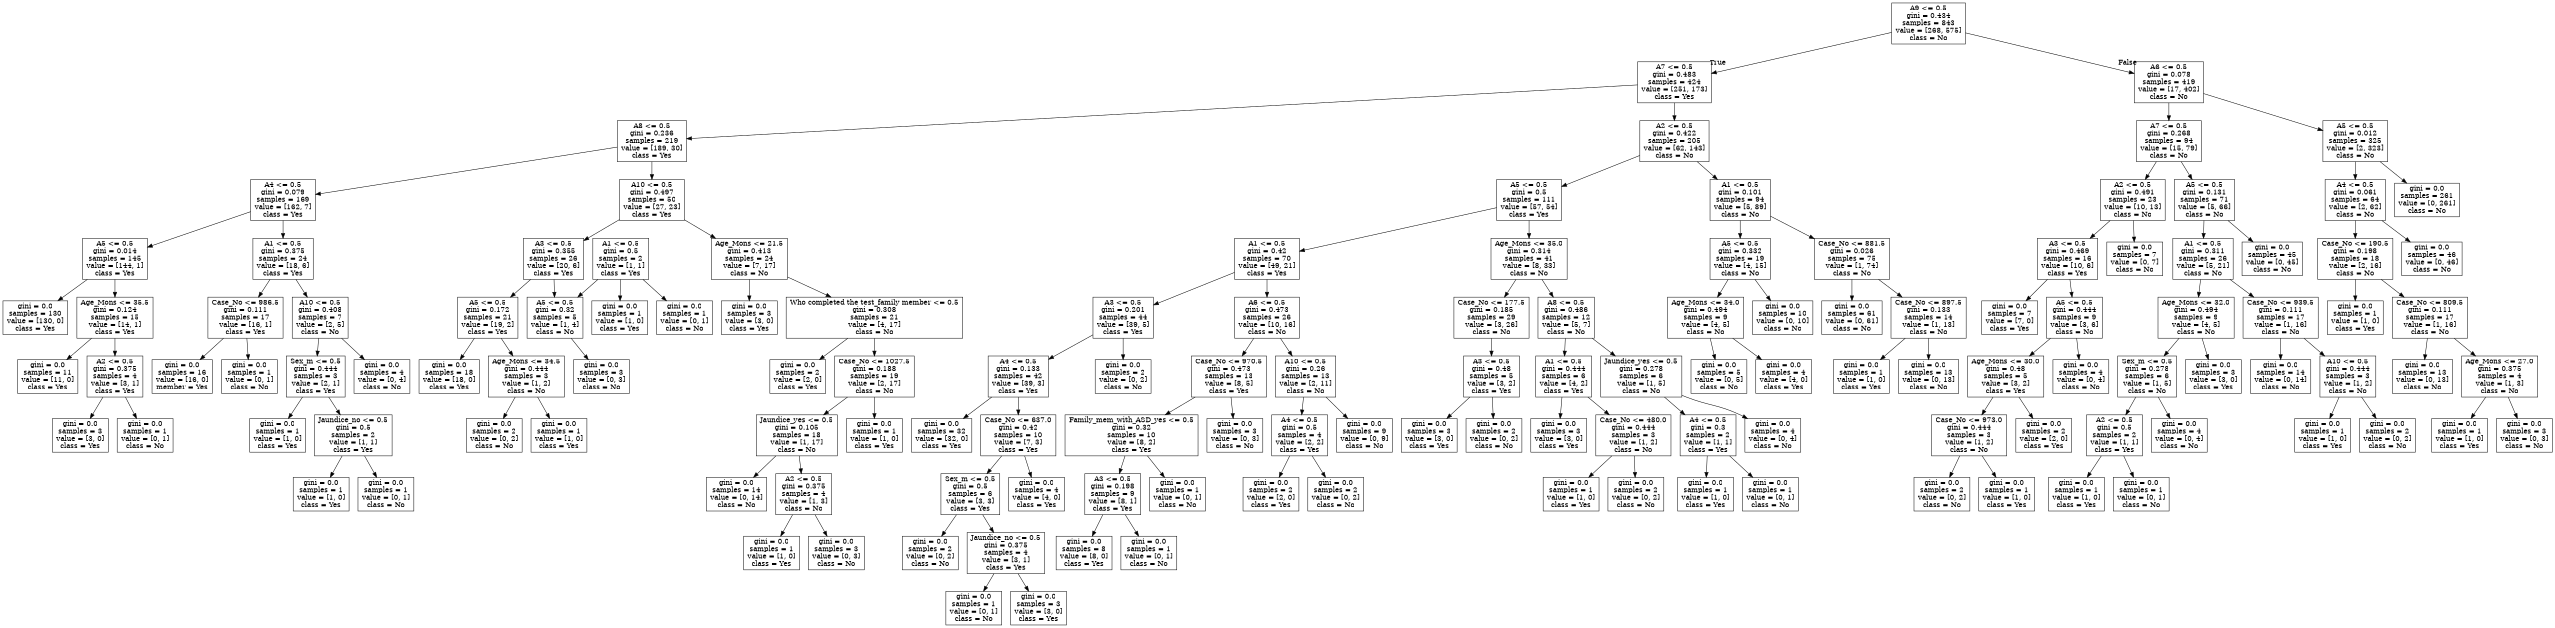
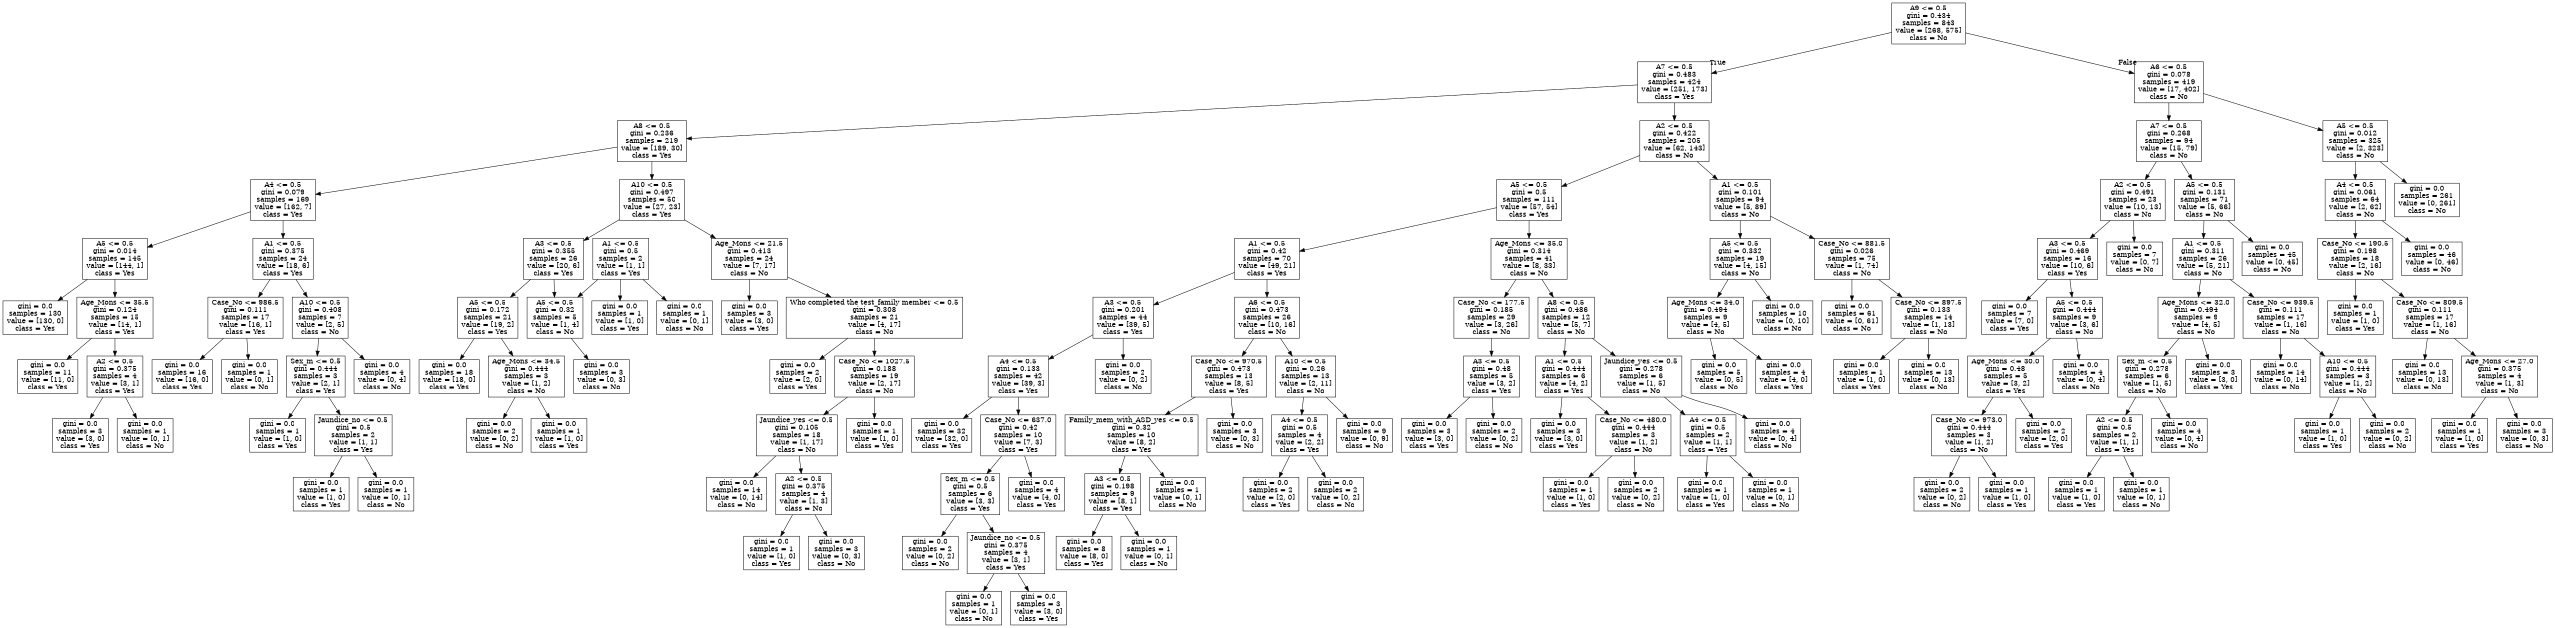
node "gini = 0.0 samples = 16 value = [16, 0] member = Yes": label "gini = 0.0 samples = 16 value = [16, 0] member = Yes" -> "gini = 0.0 samples = 16 value = [16, 0] class = Yes"
node "A4 <= 0.5 gini = 0.3 samples = 2 value = [1, 1] class = Yes": label "A4 <= 0.5 gini = 0.3 samples = 2 value = [1, 1] class = Yes" -> "A4 <= 0.5 gini = 0.5 samples = 2 value = [1, 1] class = Yes"
